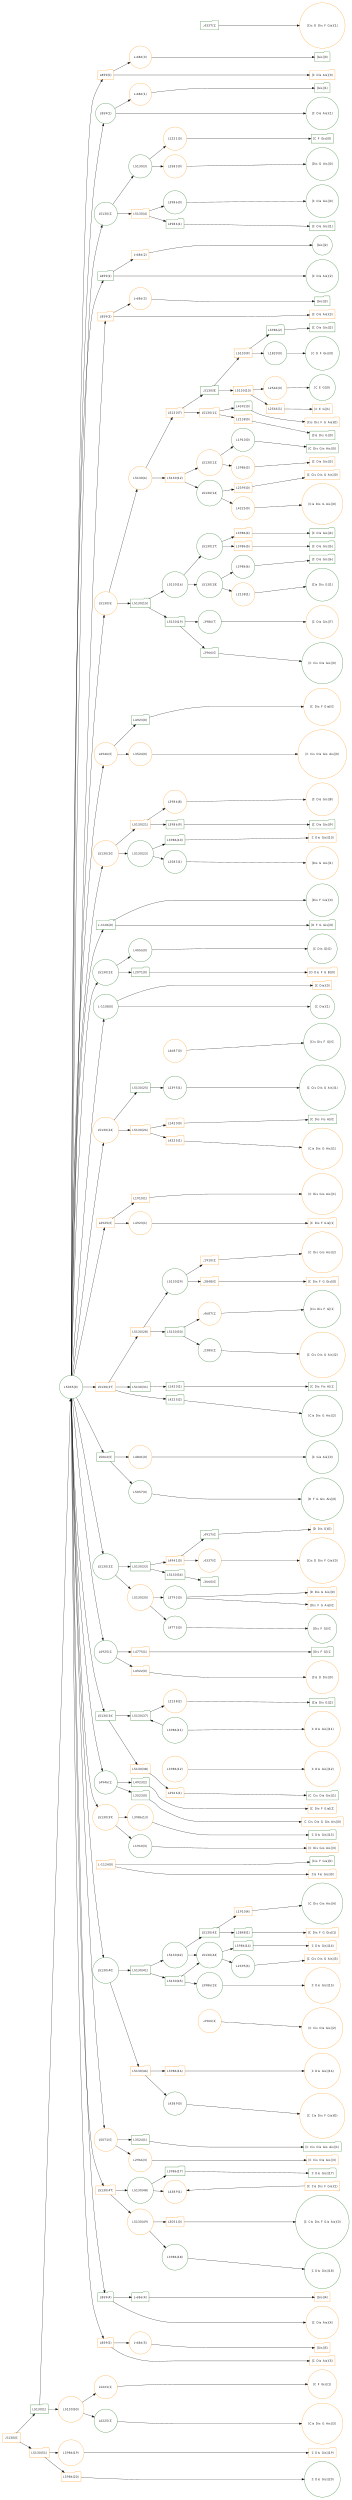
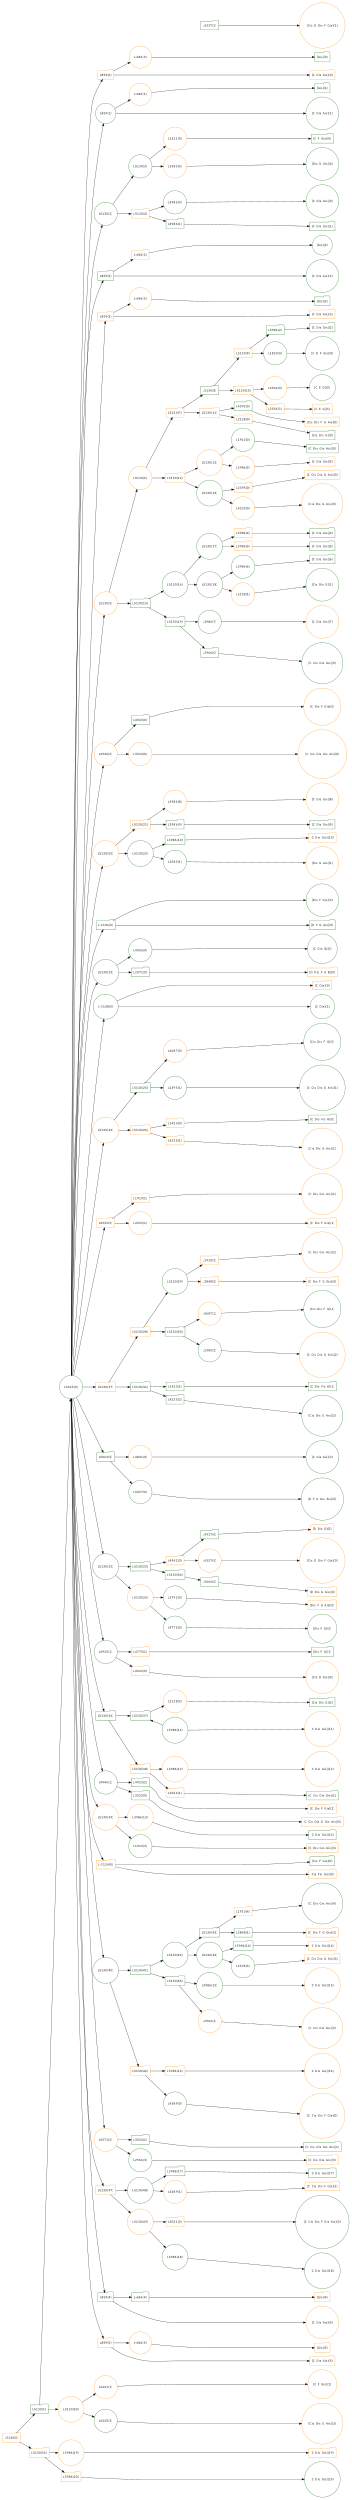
edge "L5130(25)" -> "L4687(0)": added
edge "L5130(27)" -> "L4225(2)": now "L5130(31)" -> "L4225(2)"
edge "L3792(0)" -> "[D  Dis  G  Ais](0)": now "L3660(0)" -> "[D  Dis  G  Ais](0)"
edge "L5035(0)" -> "L-1124(0)": added
edge "L5130(38)" -> "L3986(12)": added
edge "L5130(45)" -> "L5130(44)": now "L5130(45)" -> "L2966(2)"
node "L2966(3)": color darkorange -> darkgreen
edge "[C  Cis  Dis  F  Gis](1)" -> "L4389(1)": reversed
